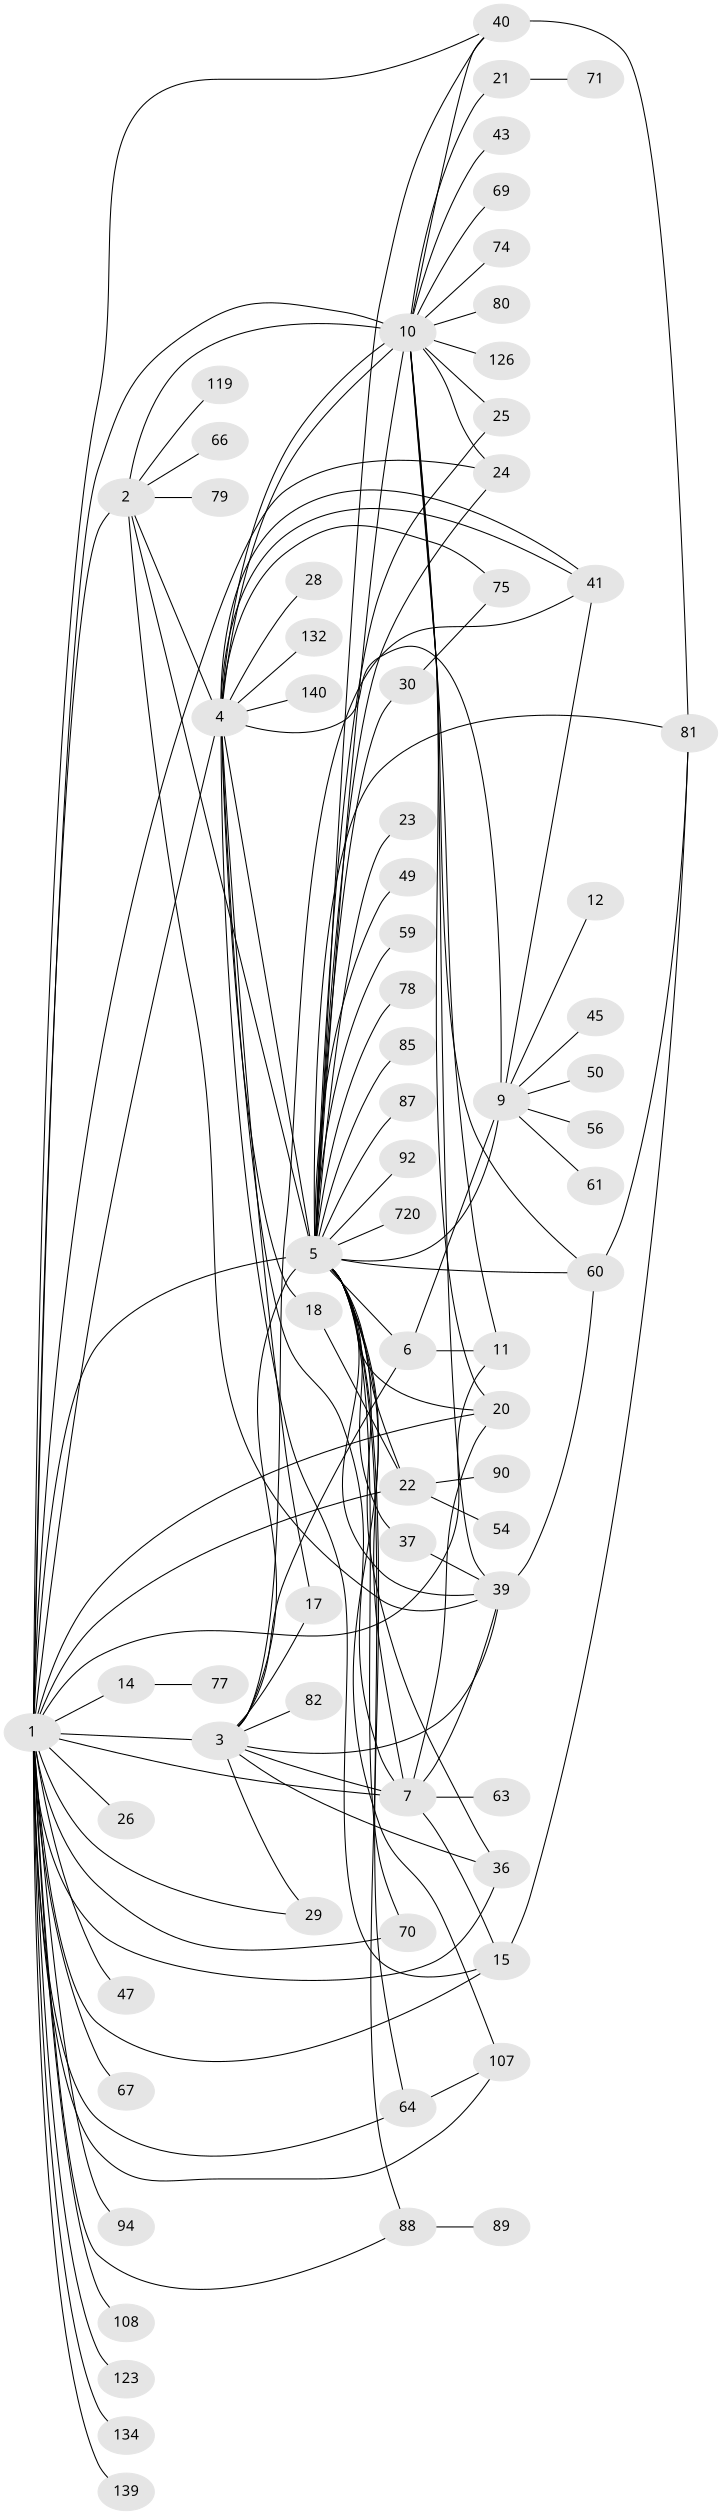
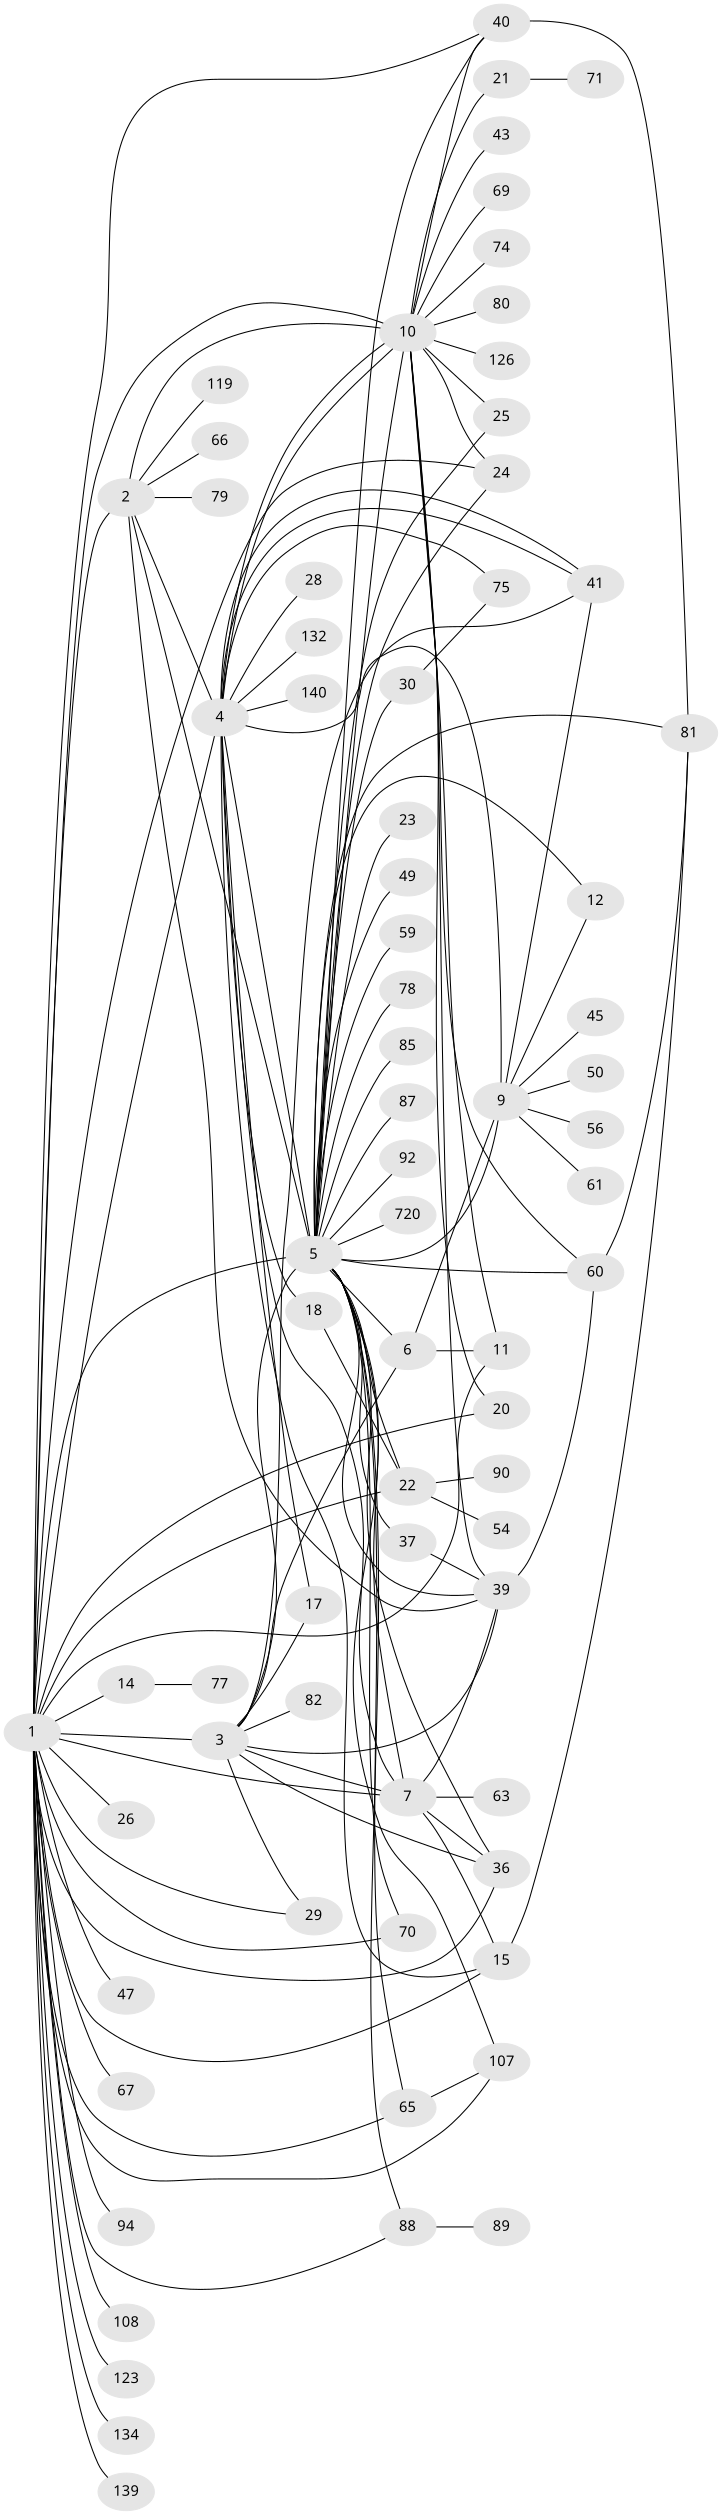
edge "5" -- "20": now "5" -- "12"
edge "20" -- "7": now "36" -- "7"
node "64": label "64" -> "65"
